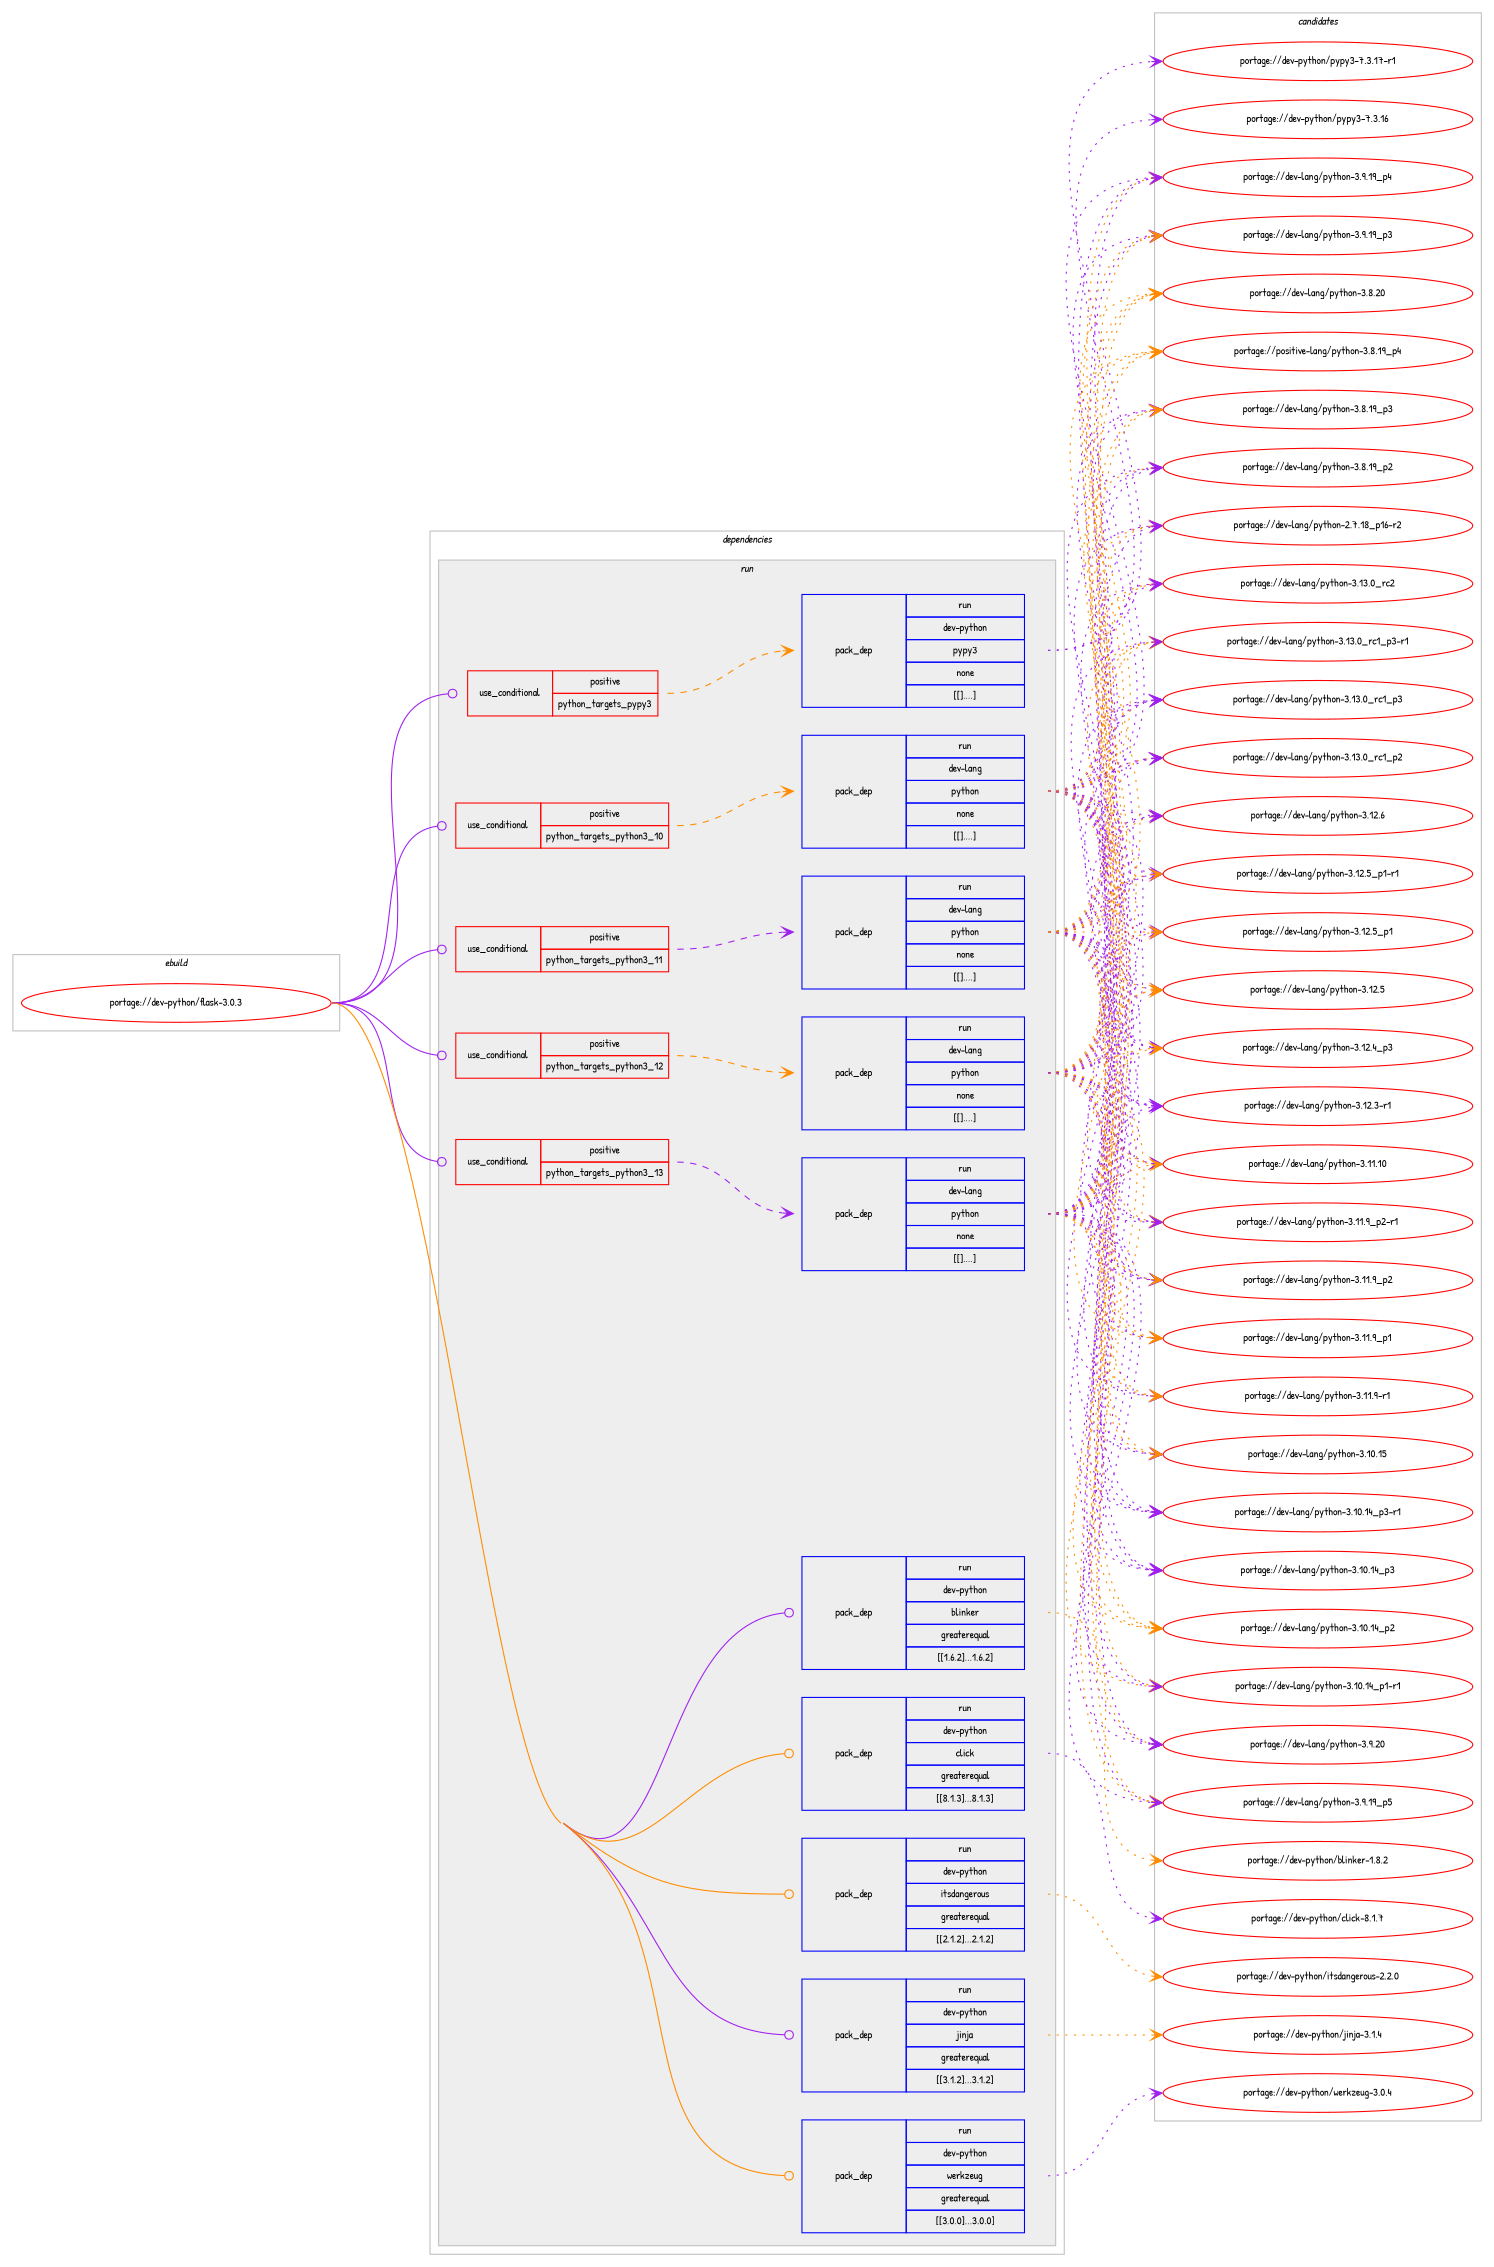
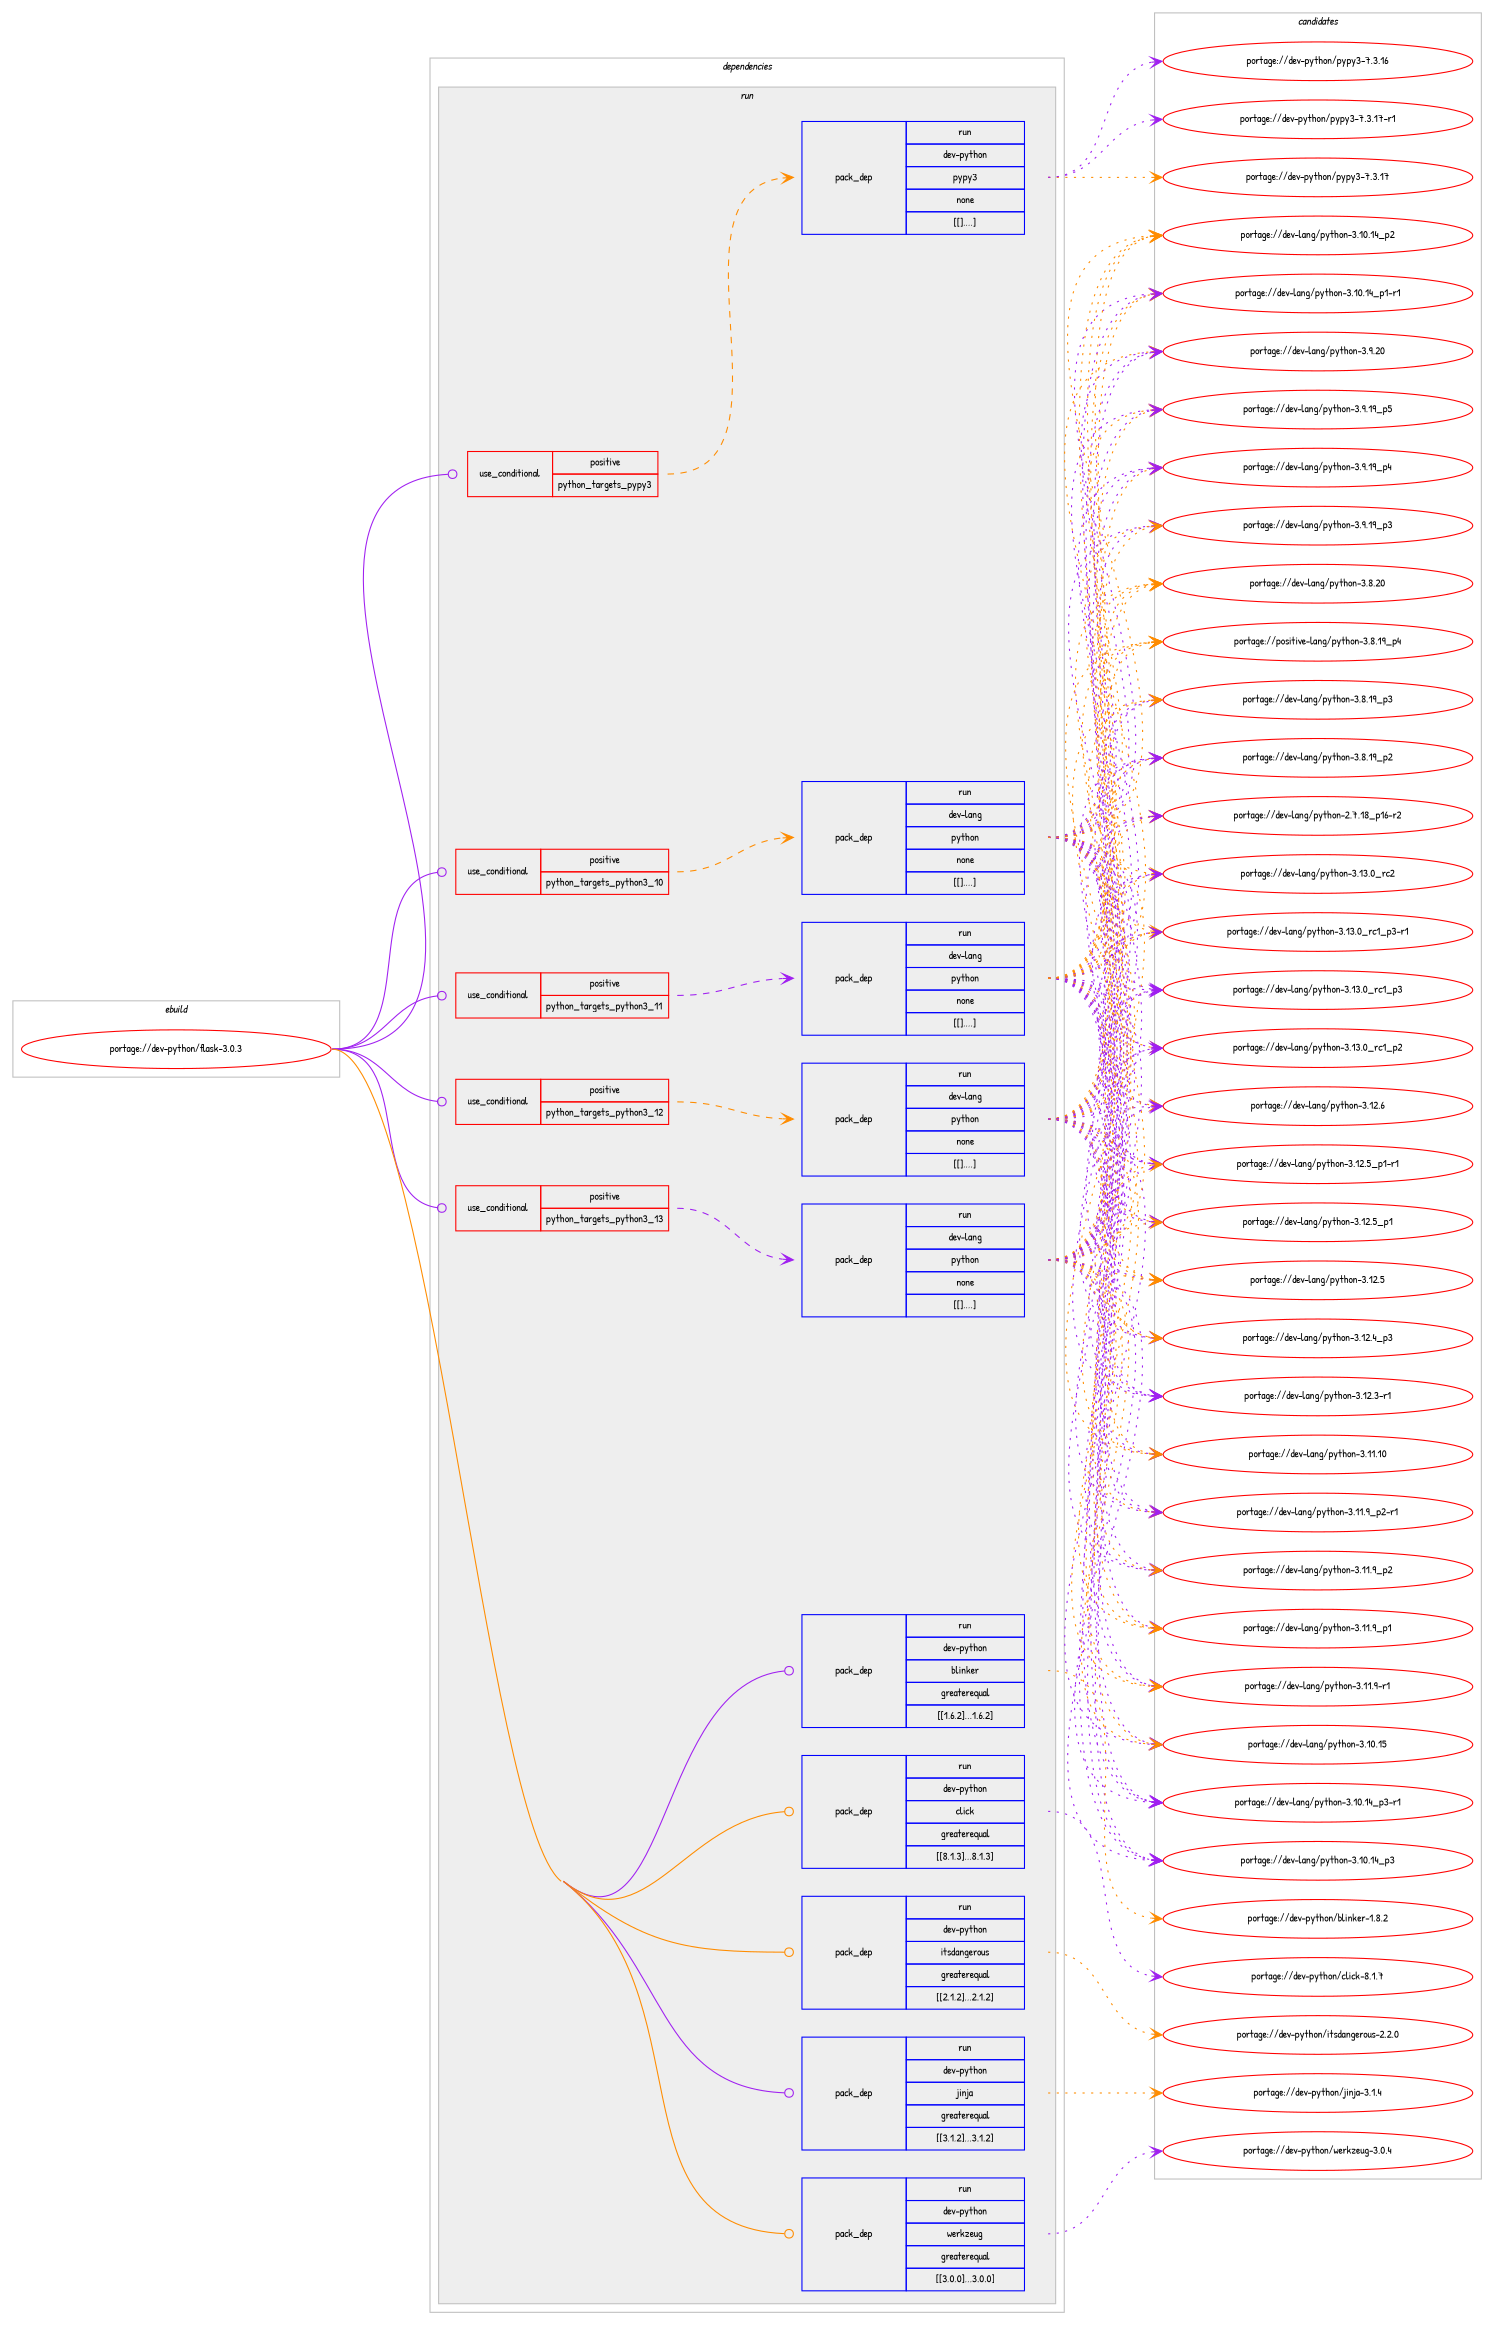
node "portage://dev-python/pypy3-7.3.17": added
